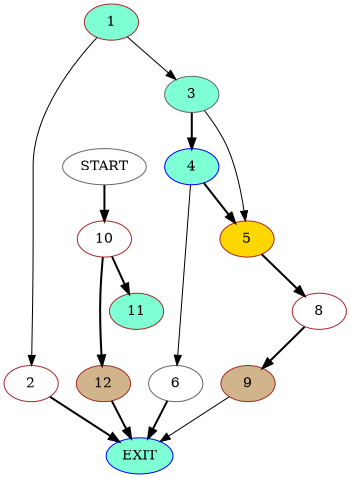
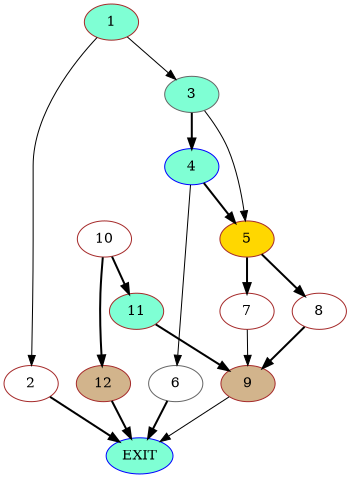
node "START": removed
node "7": added
edge "11" -> "9": added
